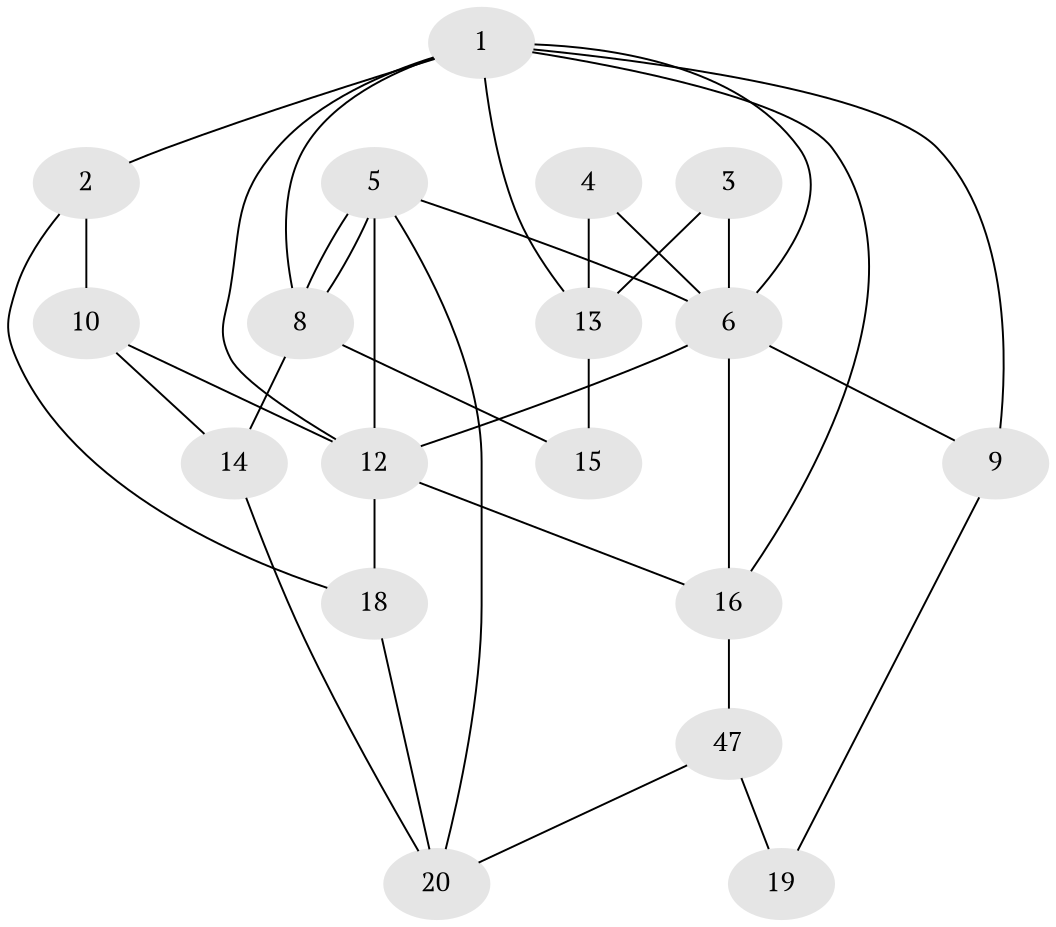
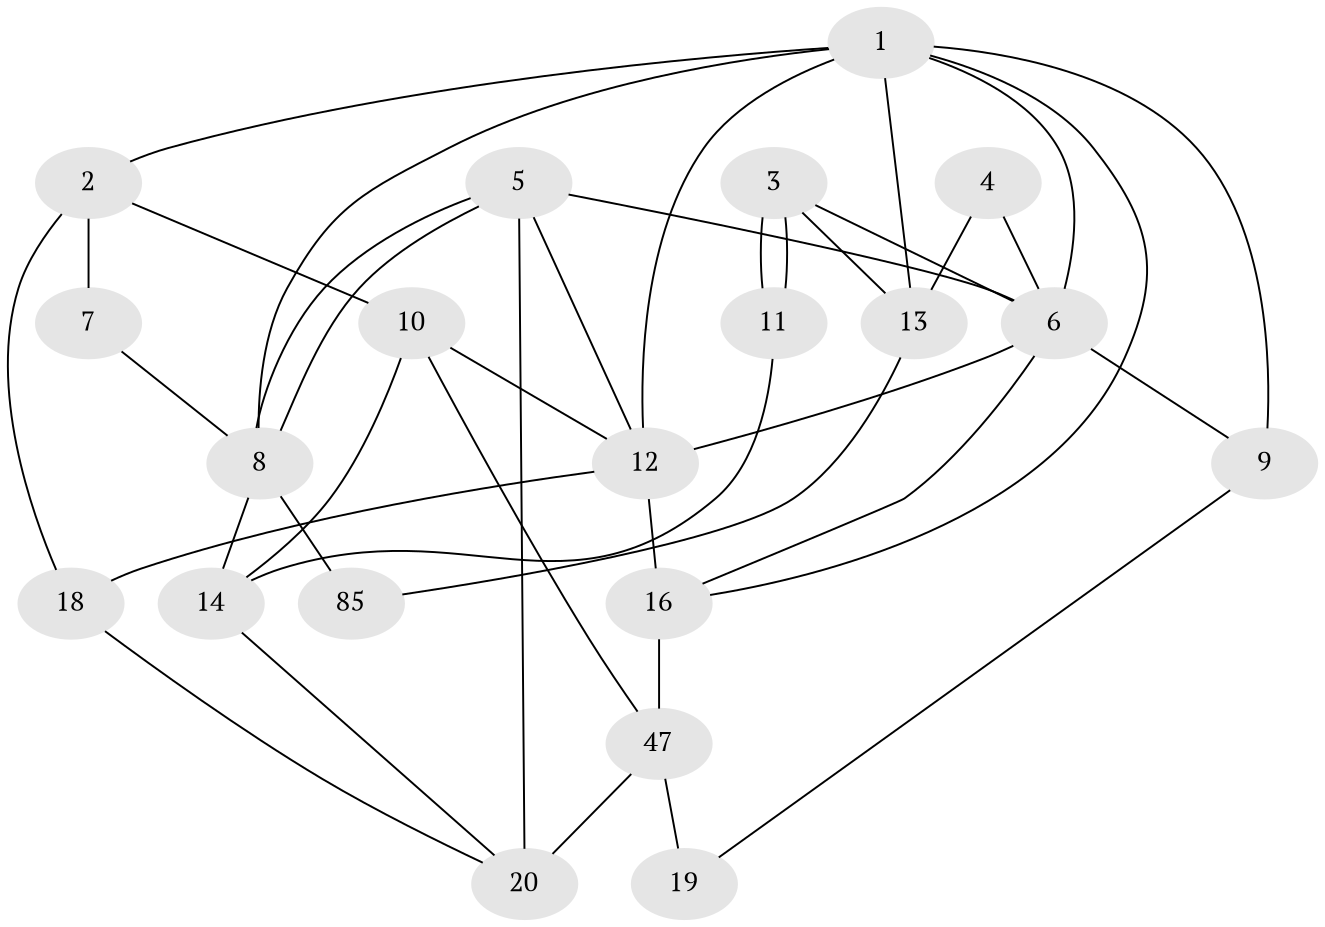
node "7": added
node "11": added
node "15": label "15" -> "85"
edge "10" -- "47": added
